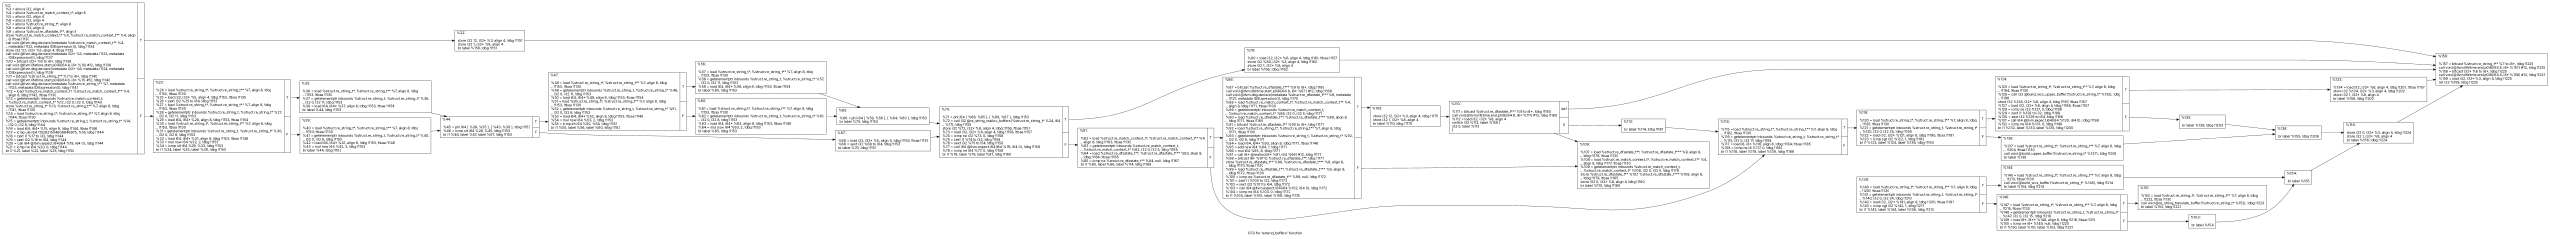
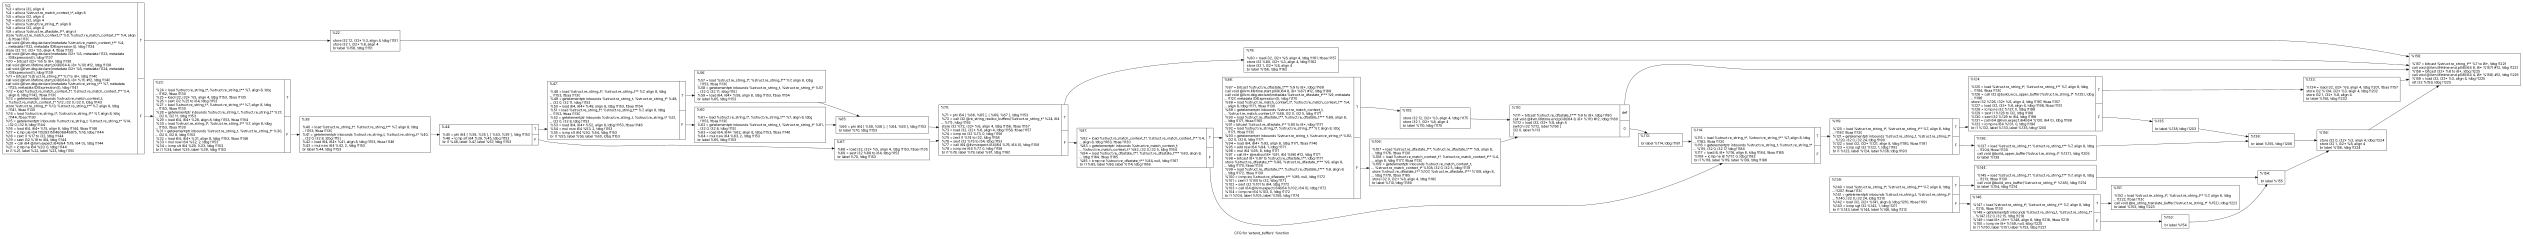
node "%35:": removed
edge "%110:" -> "%106:": reversed
